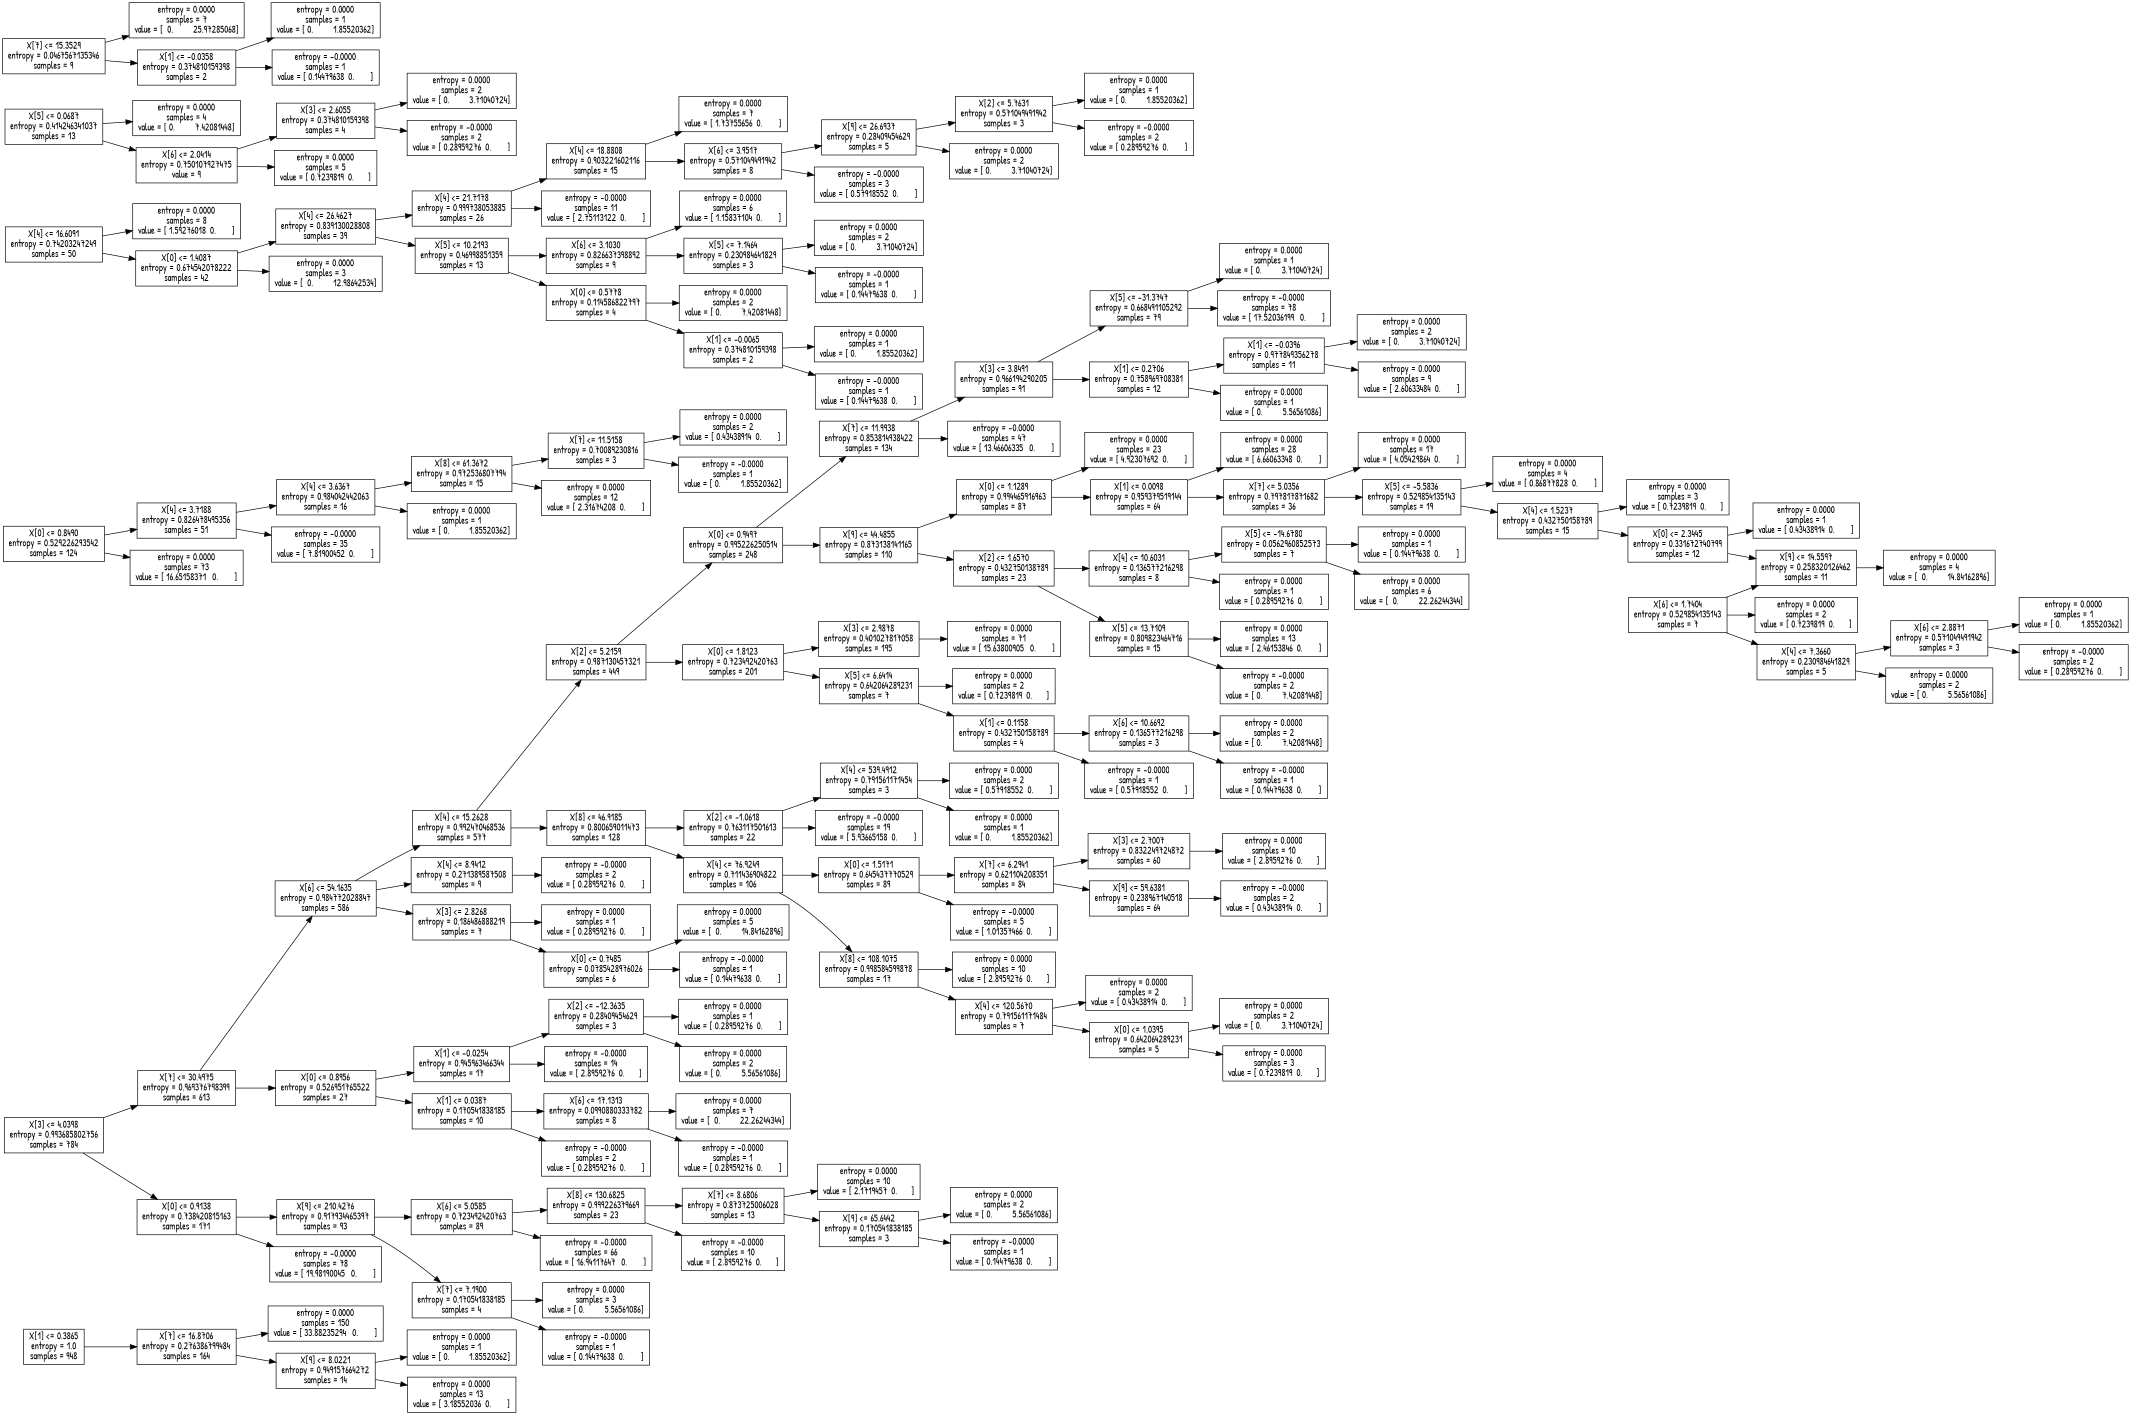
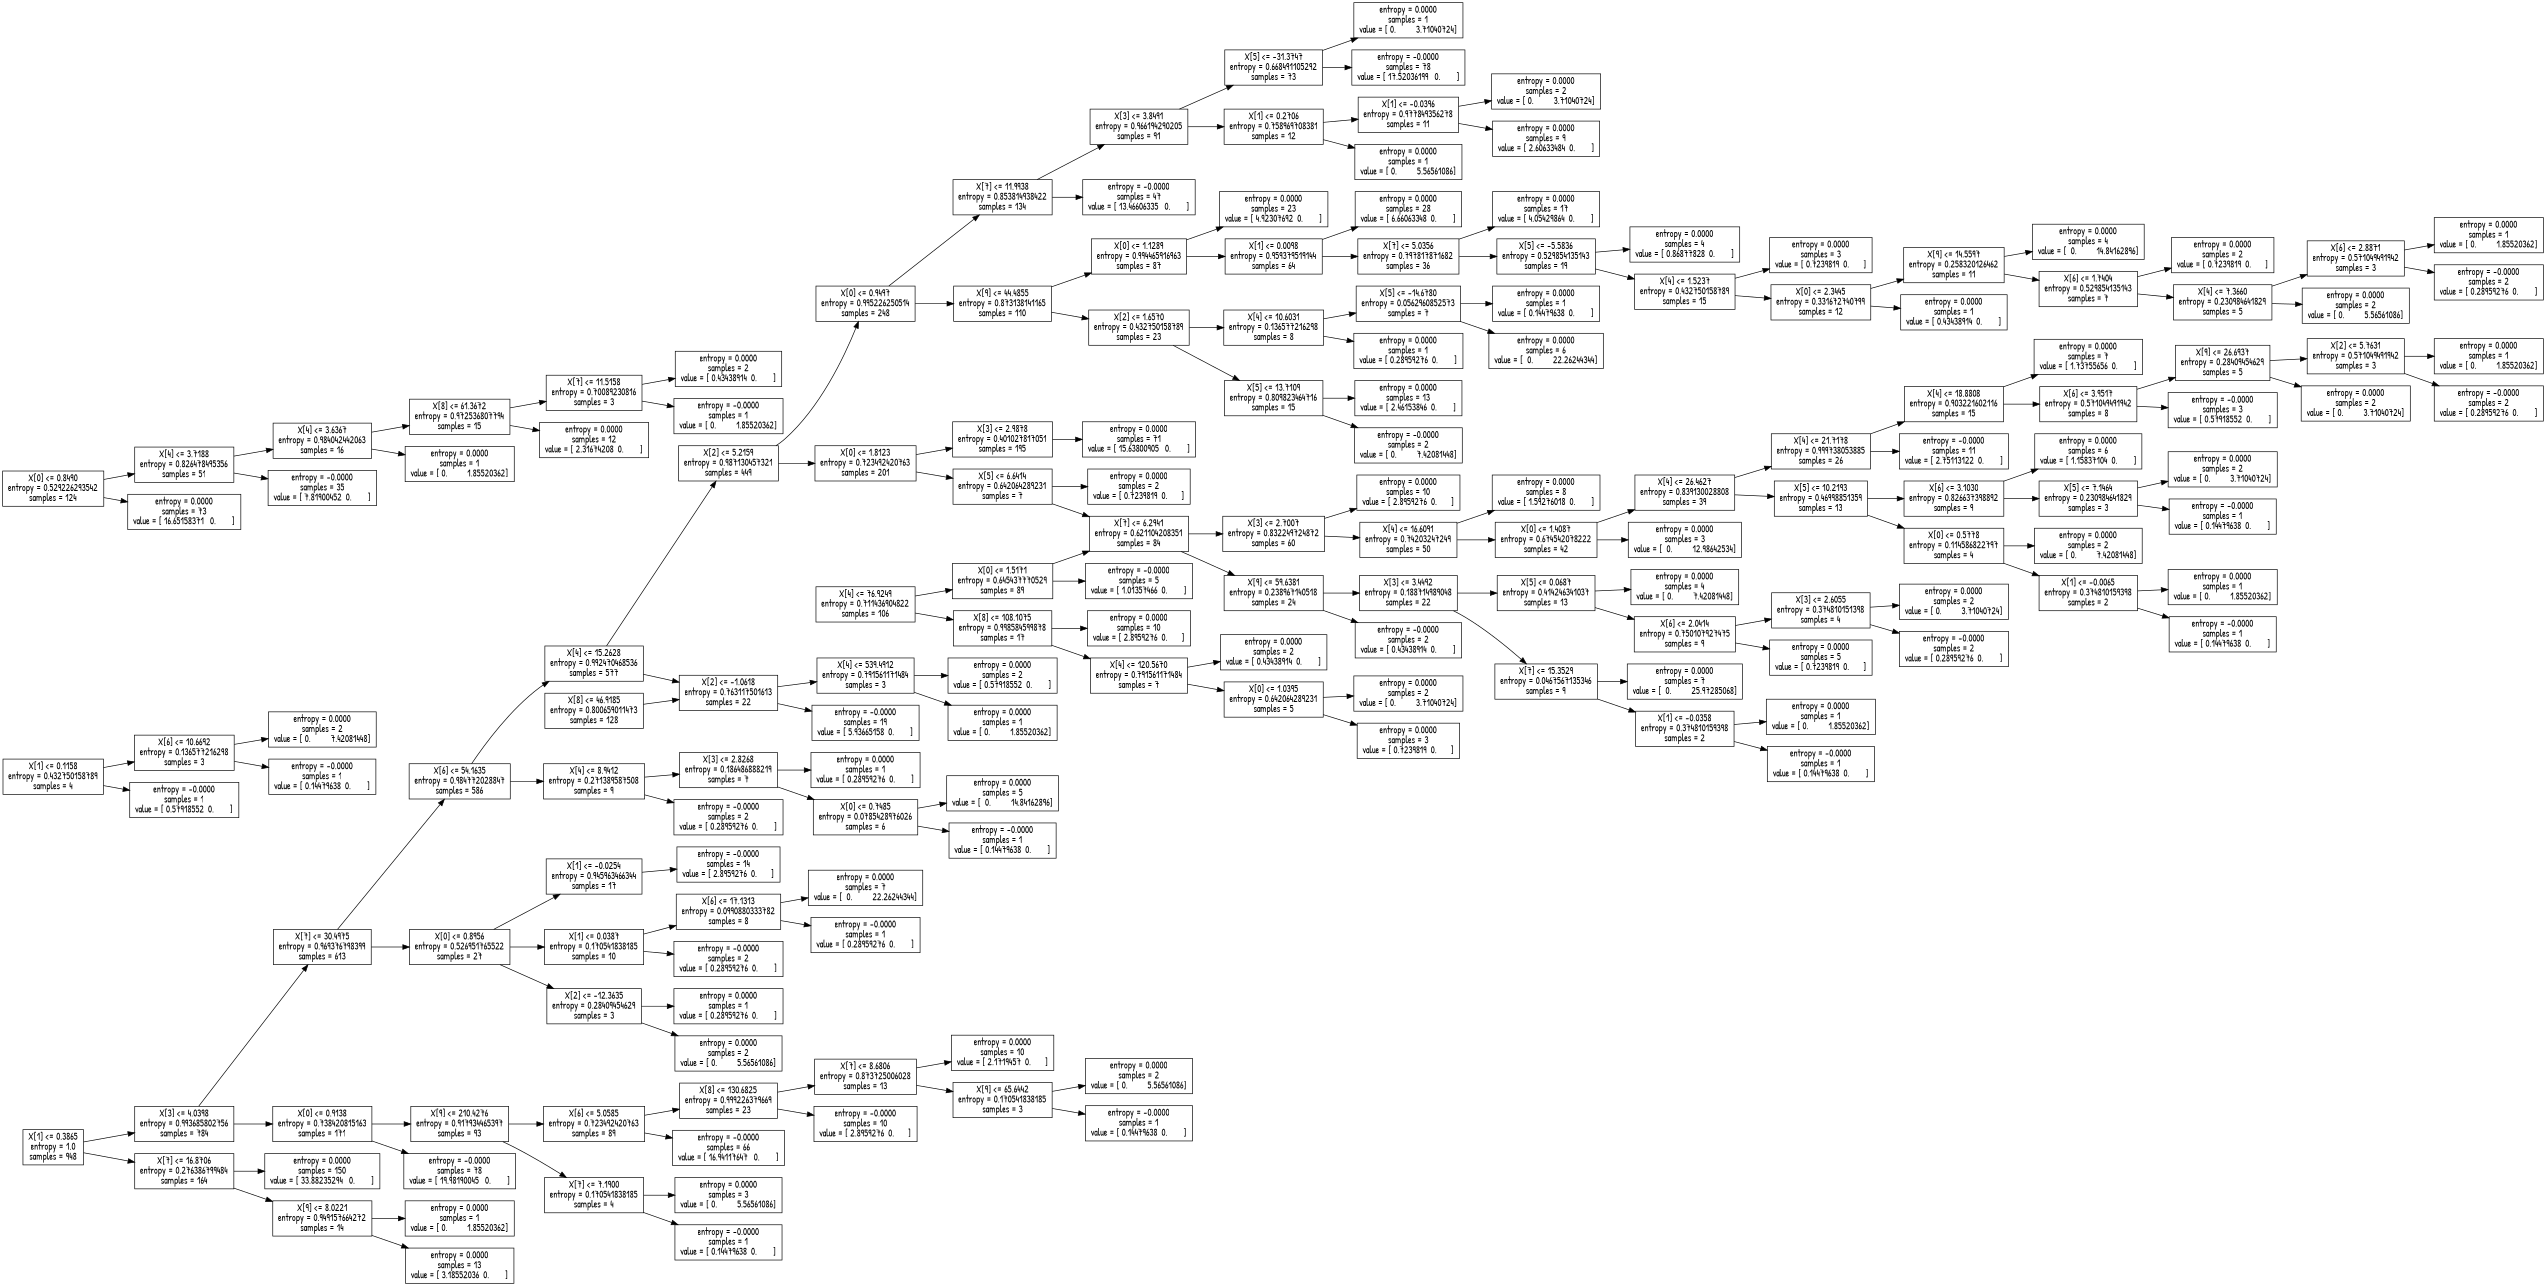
node "X[3] <= 2.6055 entropy = 0.374810159398 samples = 4": label "X[3] <= 2.6055 entropy = 0.374810159398 samples = 4" -> "X[3] <= 2.6055 entropy = 0.374810151398 samples = 4"
node "X[6] <= 2.0414 entropy = 0.750107927475 value = 9": label "X[6] <= 2.0414 entropy = 0.750107927475 value = 9" -> "X[6] <= 2.0414 entropy = 0.750107927475 samples = 9"
node "X[5] <= -31.3747 entropy = 0.668491105292 samples = 79": label "X[5] <= -31.3747 entropy = 0.668491105292 samples = 79" -> "X[5] <= -31.3747 entropy = 0.668491105292 samples = 73"
edge "X[3] <= 2.7007 entropy = 0.832249724872 samples = 60" -> "X[4] <= 16.6091 entropy = 0.74203247249 samples = 50": added
node "X[2] <= 1.6570 entropy = 0.432750138789 samples = 23": label "X[2] <= 1.6570 entropy = 0.432750138789 samples = 23" -> "X[2] <= 1.6570 entropy = 0.432750158789 samples = 23"
node "X[3] <= 3.4492 entropy = 0.188714989048 samples = 22": added
edge "X[6] <= 1.7404 entropy = 0.529854135143 samples = 7" -> "X[9] <= 14.5597 entropy = 0.258320126462 samples = 11": reversed
node "X[3] <= 2.9878 entropy = 0.401027817058 samples = 195": label "X[3] <= 2.9878 entropy = 0.401027817058 samples = 195" -> "X[3] <= 2.9878 entropy = 0.401027817051 samples = 195"
edge "X[5] <= 6.6414 entropy = 0.642064289231 samples = 7" -> "X[1] <= 0.1158 entropy = 0.432750158789 samples = 4": now "X[5] <= 6.6414 entropy = 0.642064289231 samples = 7" -> "X[7] <= 6.2941 entropy = 0.621104208351 samples = 84"
node "X[4] <= 539.4912 entropy = 0.791561171454 samples = 3": label "X[4] <= 539.4912 entropy = 0.791561171454 samples = 3" -> "X[4] <= 539.4912 entropy = 0.791561171484 samples = 3"
edge "X[4] <= 15.2628 entropy = 0.992470468536 samples = 577" -> "X[8] <= 46.9185 entropy = 0.800659011473 samples = 128": now "X[4] <= 15.2628 entropy = 0.992470468536 samples = 577" -> "X[2] <= -1.0618 entropy = 0.763117501613 samples = 22"
edge "X[8] <= 46.9185 entropy = 0.800659011473 samples = 128" -> "X[4] <= 76.9249 entropy = 0.711436904822 samples = 106": removed
node "X[9] <= 59.6381 entropy = 0.238967140518 samples = 64": label "X[9] <= 59.6381 entropy = 0.238967140518 samples = 64" -> "X[9] <= 59.6381 entropy = 0.238967140518 samples = 24"
edge "X[6] <= 54.1635 entropy = 0.984772028847 samples = 586" -> "X[3] <= 2.8268 entropy = 0.186486888219 samples = 7": now "X[4] <= 8.9412 entropy = 0.271389587508 samples = 9" -> "X[3] <= 2.8268 entropy = 0.186486888219 samples = 7"
edge "X[1] <= -0.0254 entropy = 0.945963466344 samples = 17" -> "X[2] <= -12.3635 entropy = 0.28409454629 samples = 3": now "X[0] <= 0.8956 entropy = 0.526951765522 samples = 27" -> "X[2] <= -12.3635 entropy = 0.28409454629 samples = 3"
edge "X[1] <= 0.3865 entropy = 1.0 samples = 948" -> "X[3] <= 4.0398 entropy = 0.993685802756 samples = 784": added
